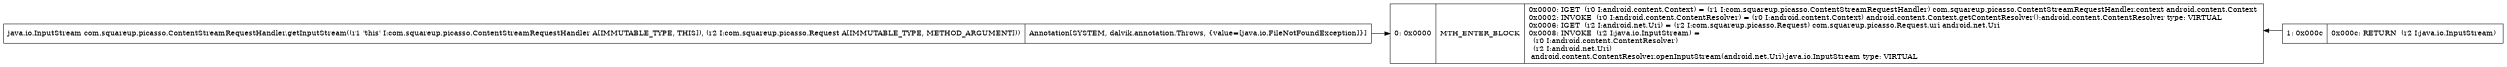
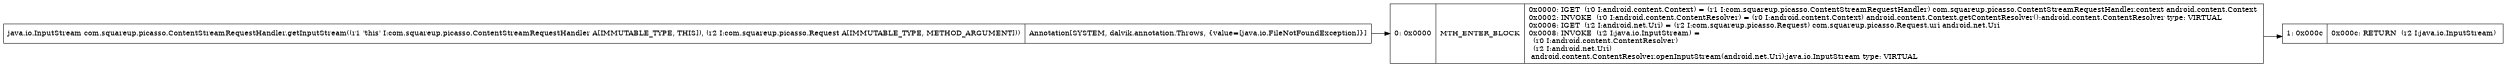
edge "1: 0x000c" -> "0: 0x0000": reversed
